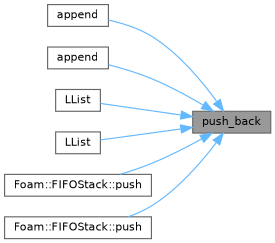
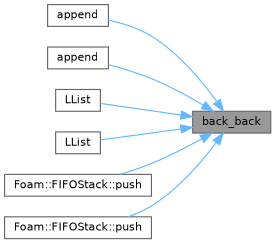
node "push_back": label "push_back" -> "back_back"
